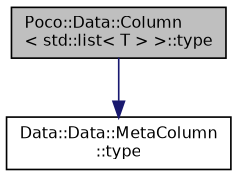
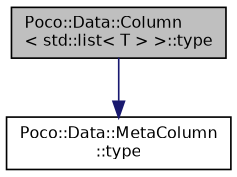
node "Data::Data::MetaColumn ::type": label "Data::Data::MetaColumn ::type" -> "Poco::Data::MetaColumn ::type"
